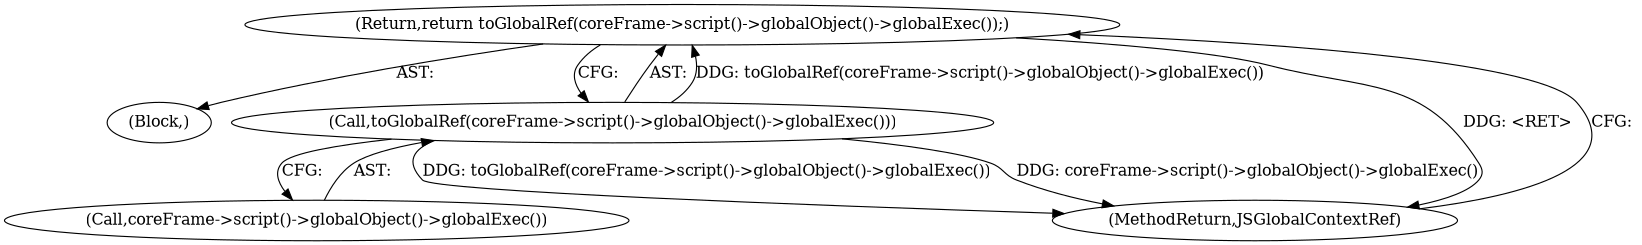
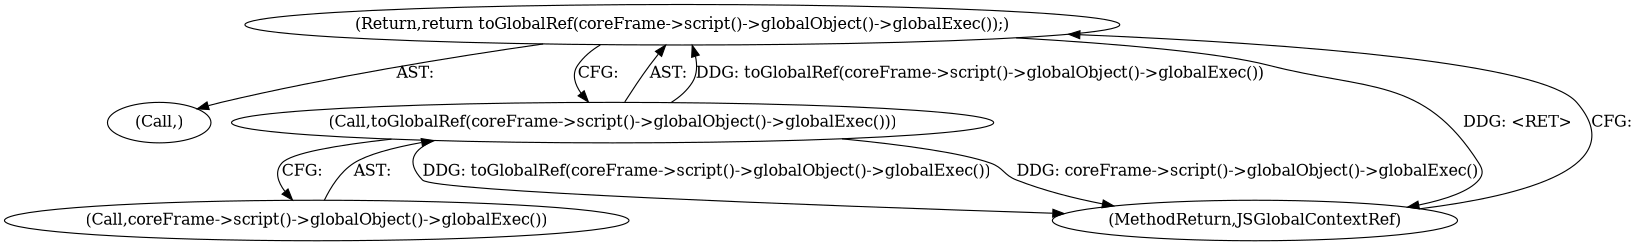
node "(Block,)": label "(Block,)" -> "(Call,)"
